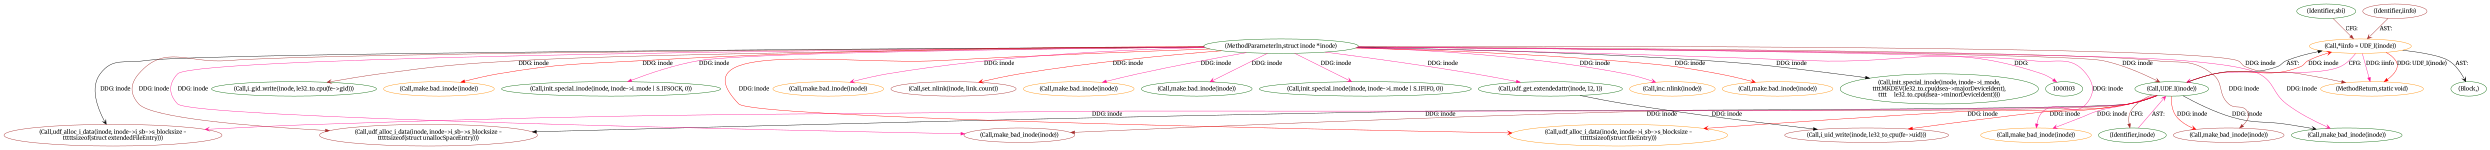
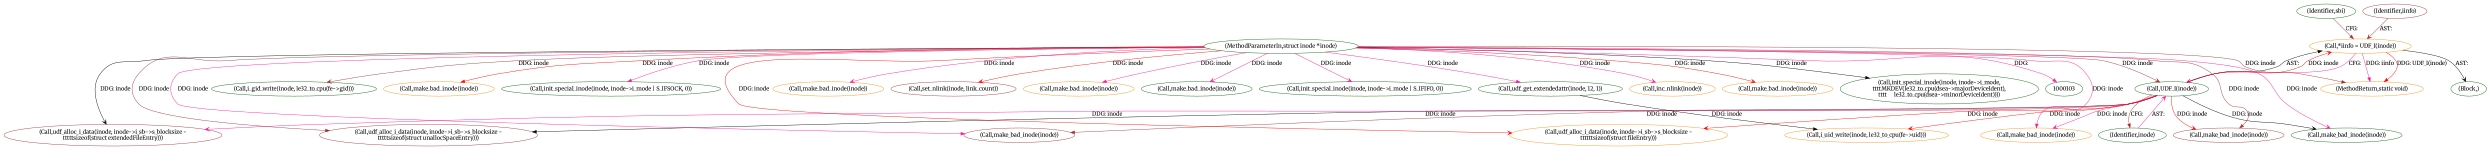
edge "(Call,UDF_I(inode))" -> "(Call,i_uid_write(inode, le32_to_cpu(fe->uid)))": arrowhead normal -> vee
node "(Call,i_uid_write(inode, le32_to_cpu(fe->uid)))": color brown -> darkorange
